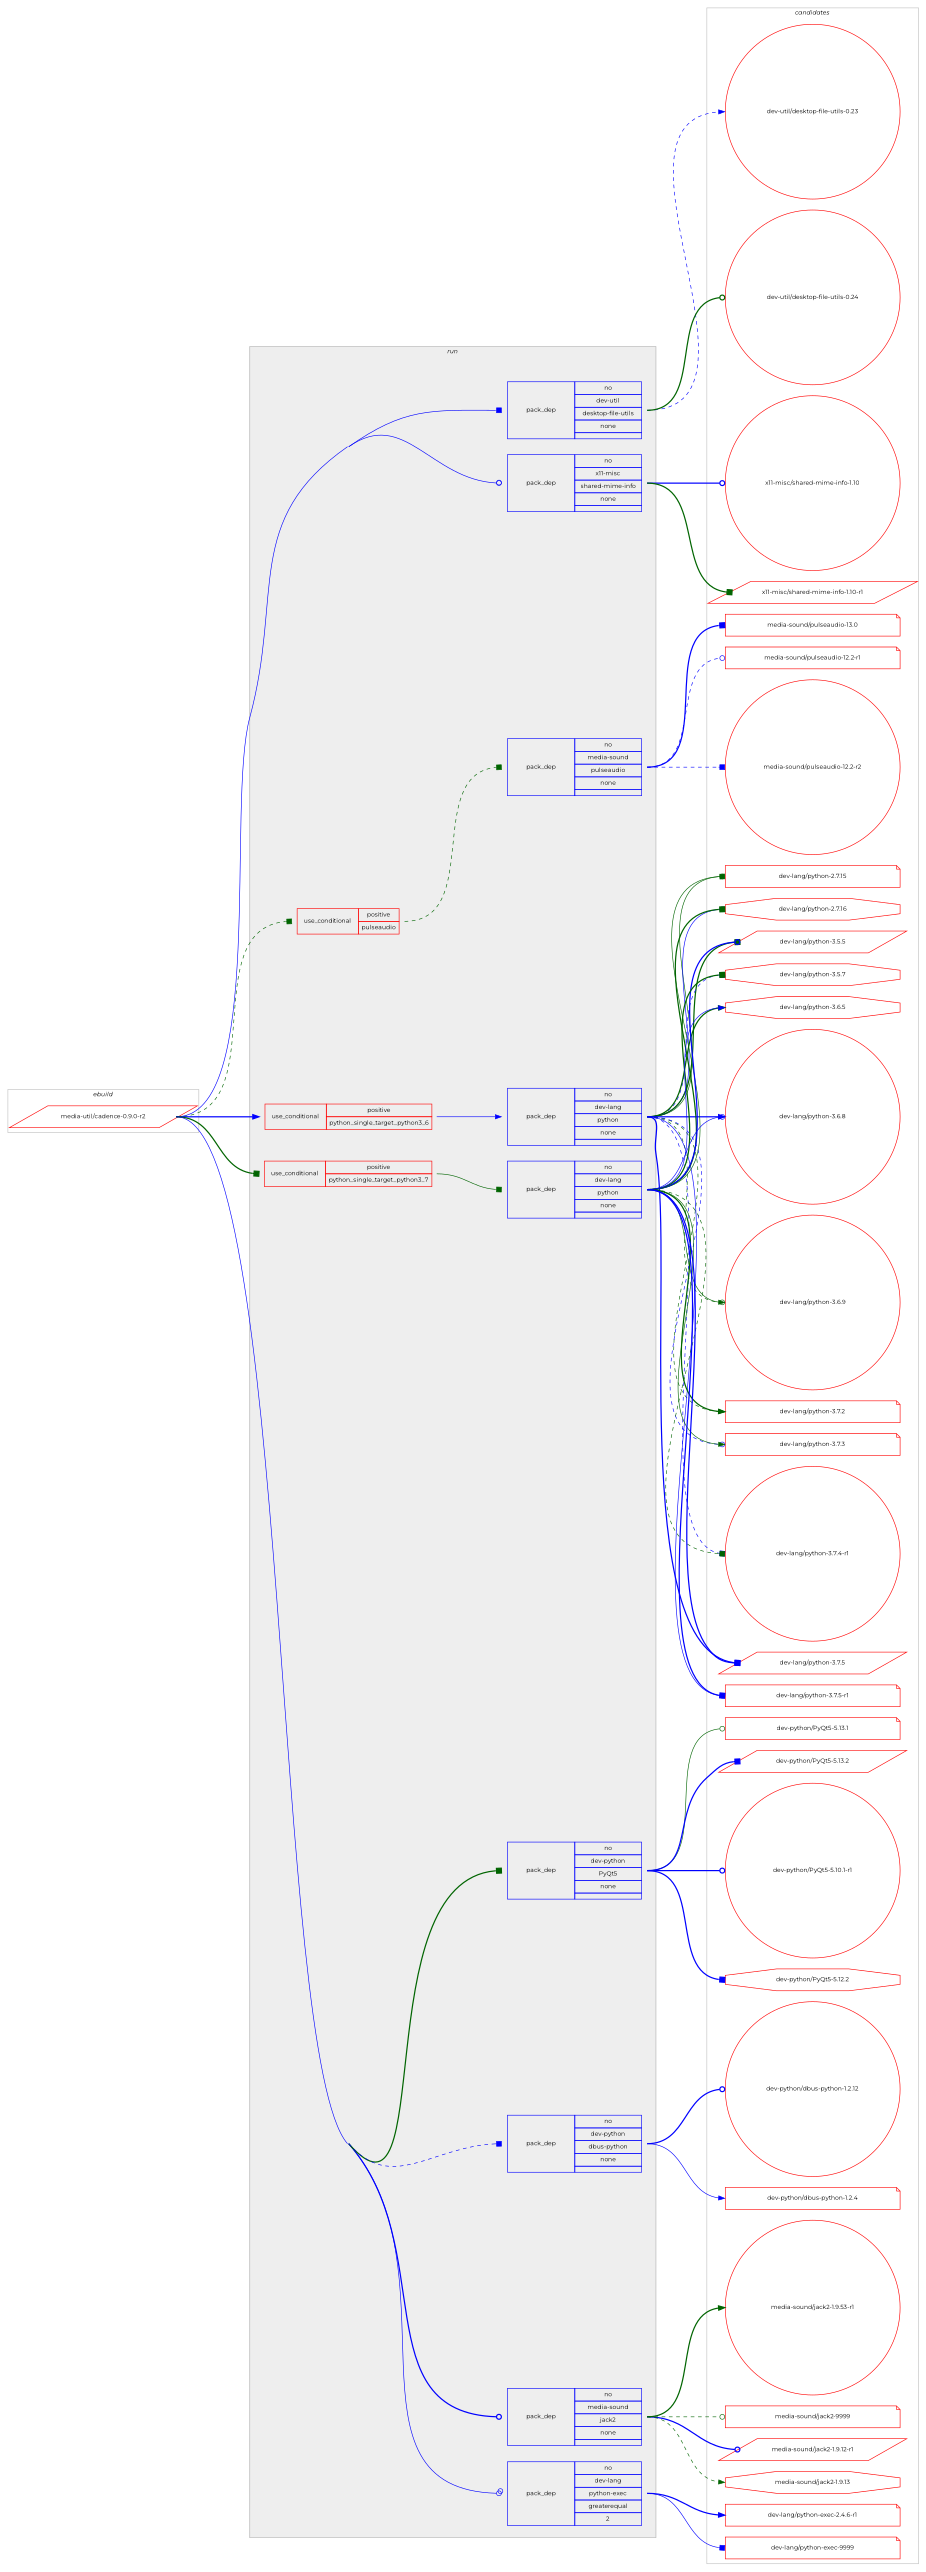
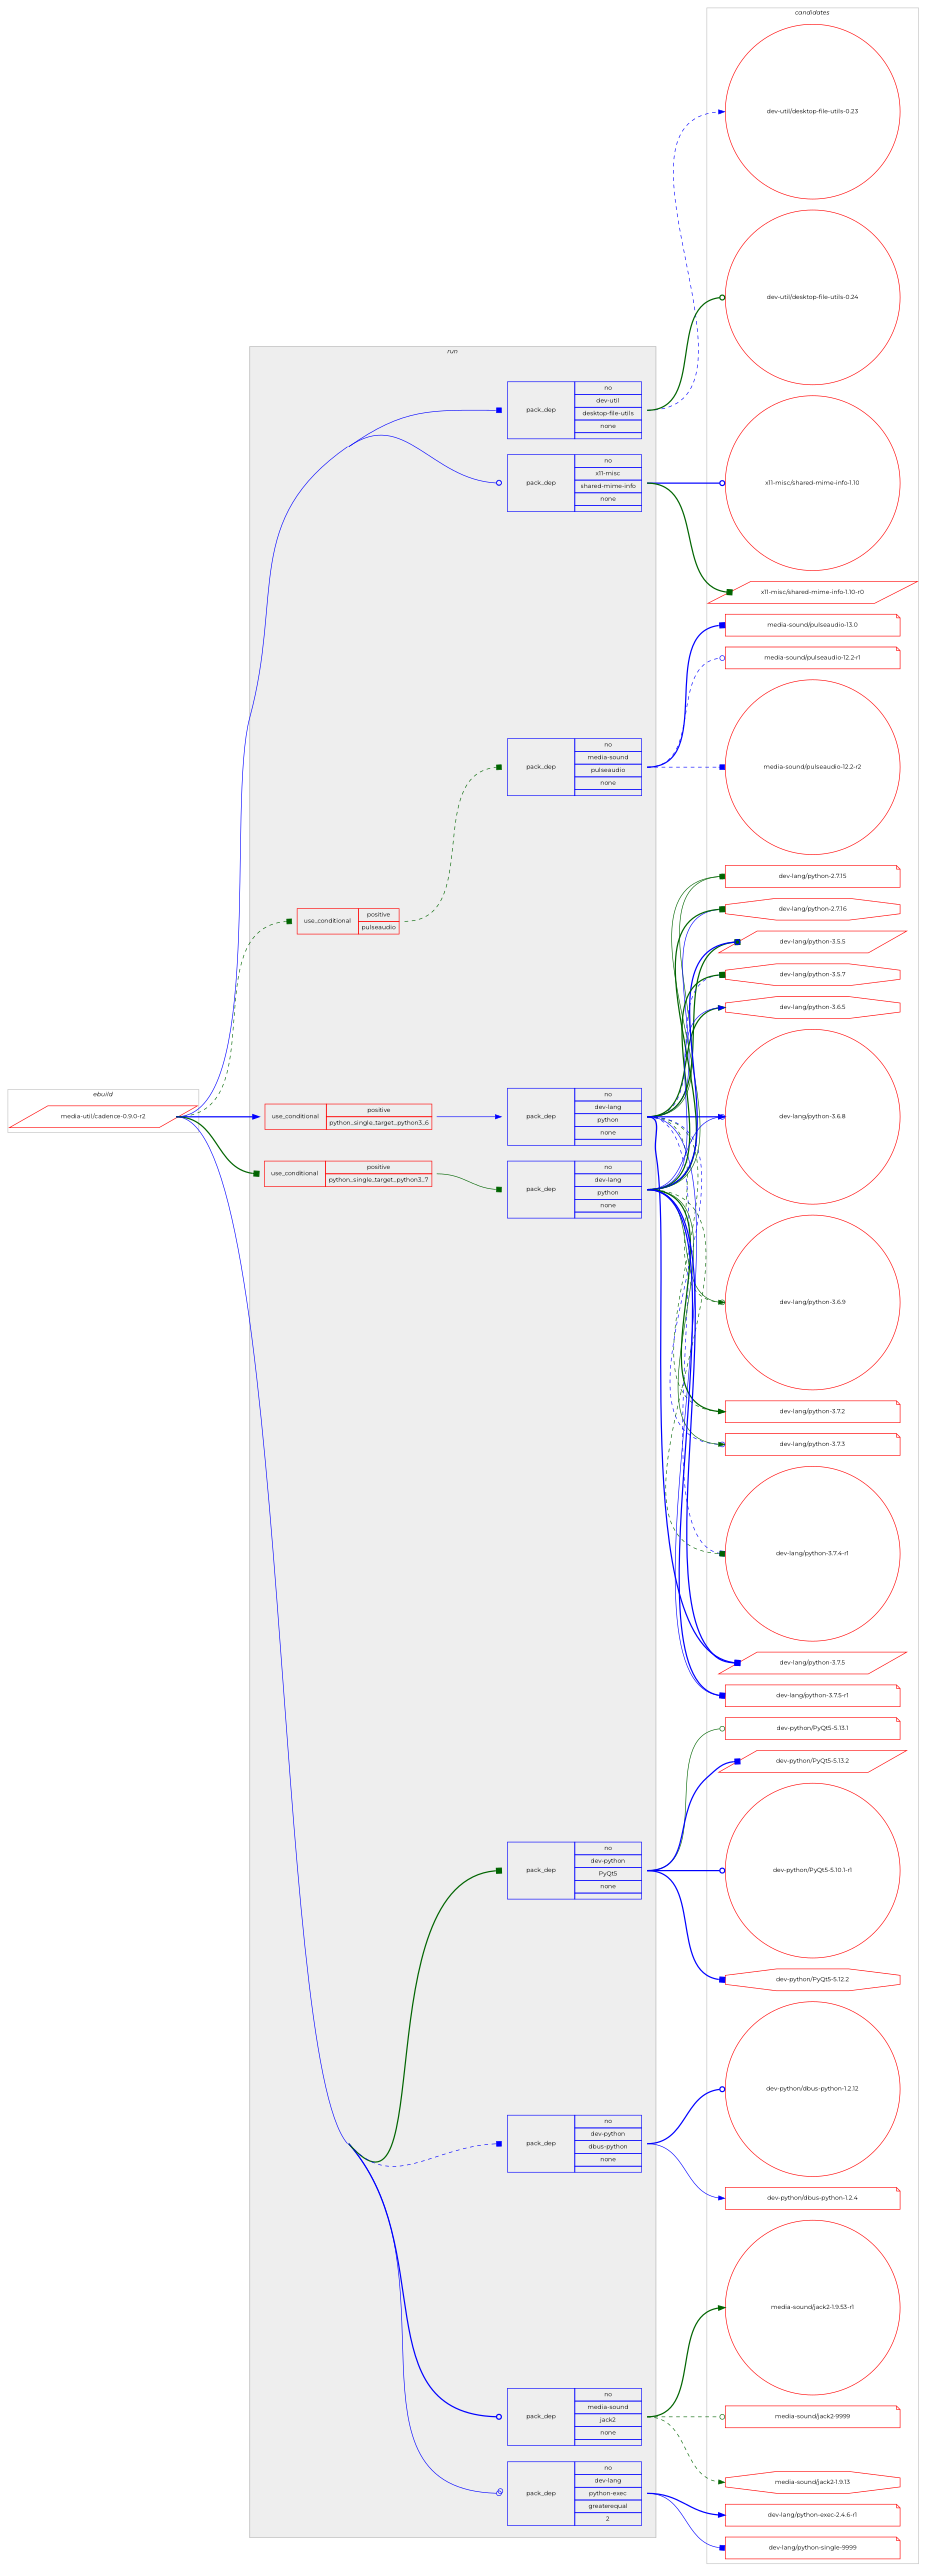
node "x11-misc/shared-mime-info-1.10-r1": label "x11-misc/shared-mime-info-1.10-r1" -> "x11-misc/shared-mime-info-1.10-r0"
node "media-sound/jack2-1.9.12-r1": removed
node "dev-lang/python-exec-9999": label "dev-lang/python-exec-9999" -> "dev-lang/python-single-9999"
